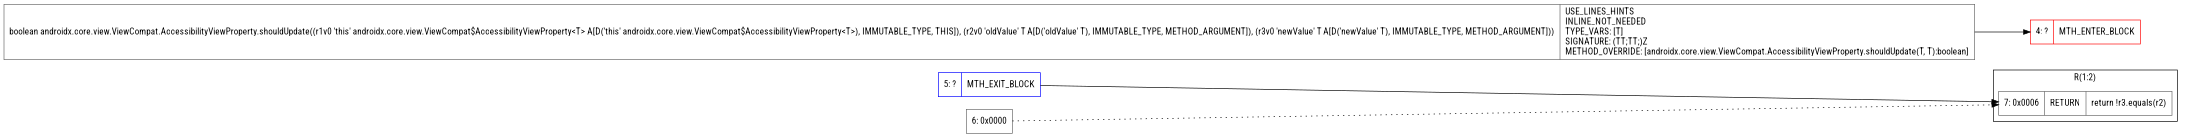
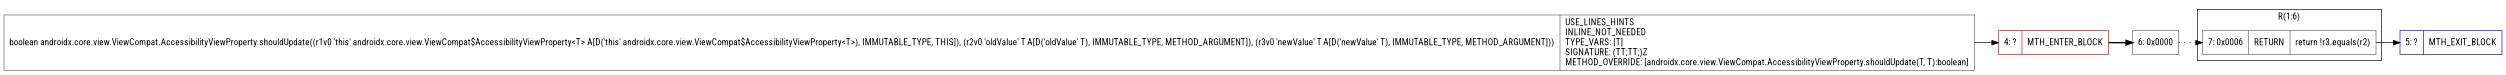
edge "4: ?" -> "6: 0x0000": added
cluster "R(1:2)": label "R(1:2)" -> "R(1:6)"
edge "5: ?" -> "7: 0x0006": reversed
